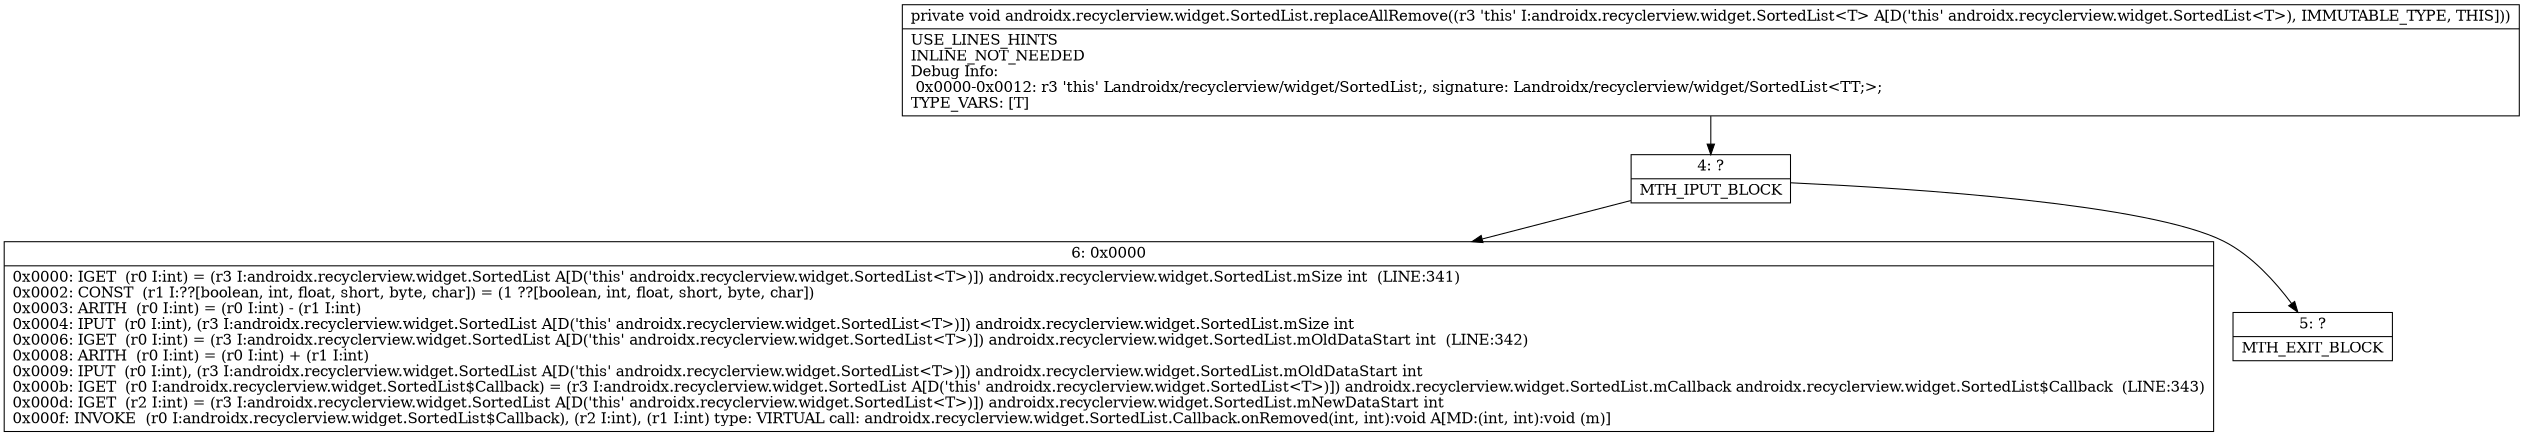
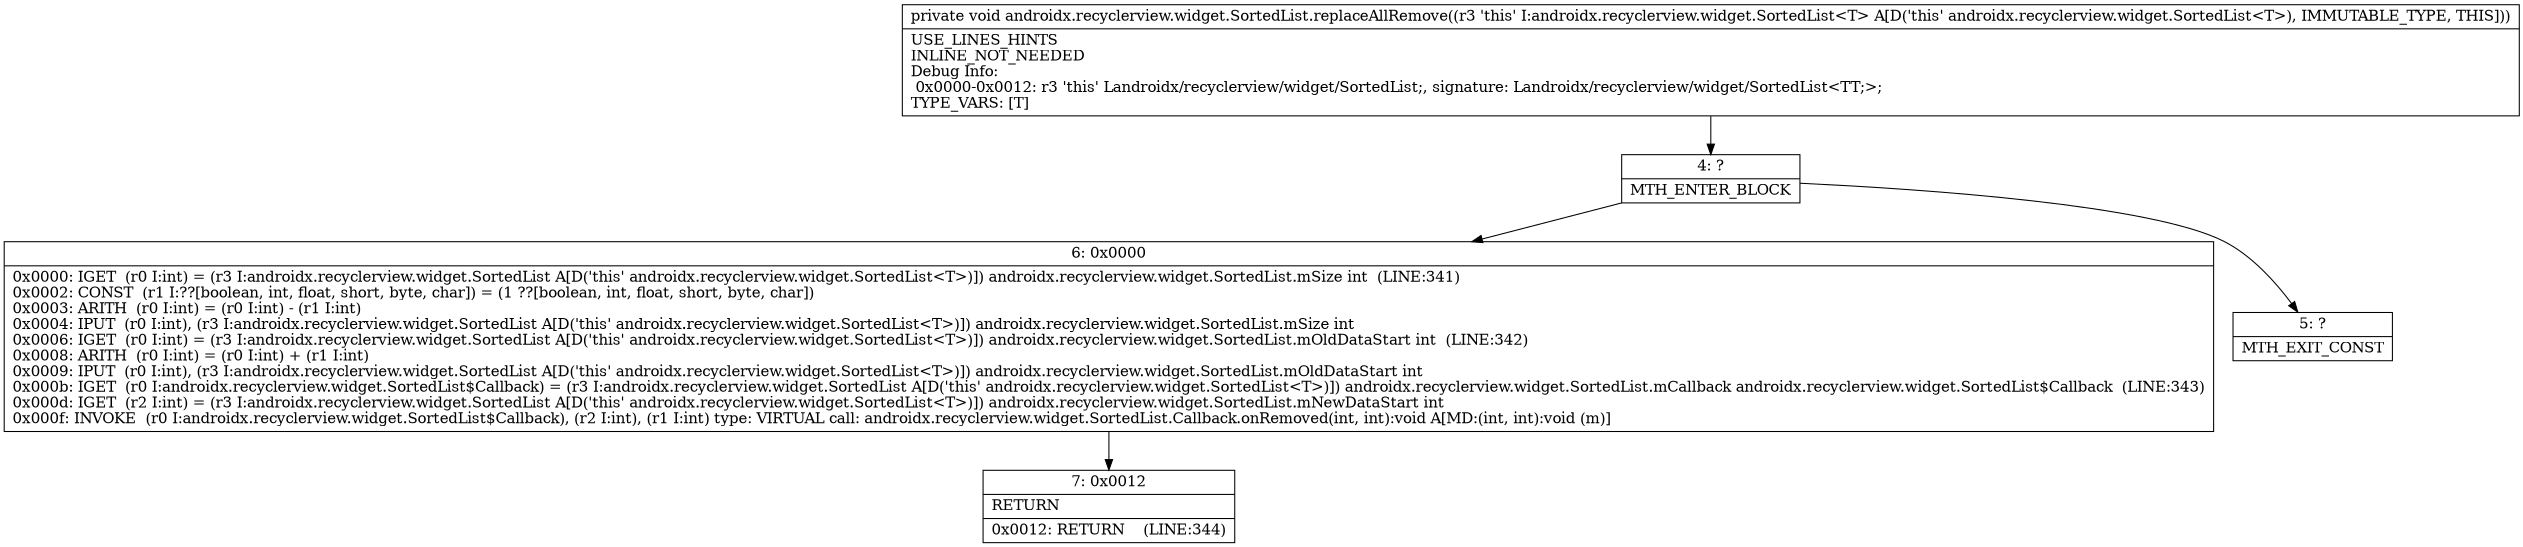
node "4: ?": text "MTH_IPUT_BLOCK" -> "MTH_ENTER_BLOCK"
node "5: ?": text "MTH_EXIT_BLOCK" -> "MTH_EXIT_CONST"
node "7: 0x0012": added
